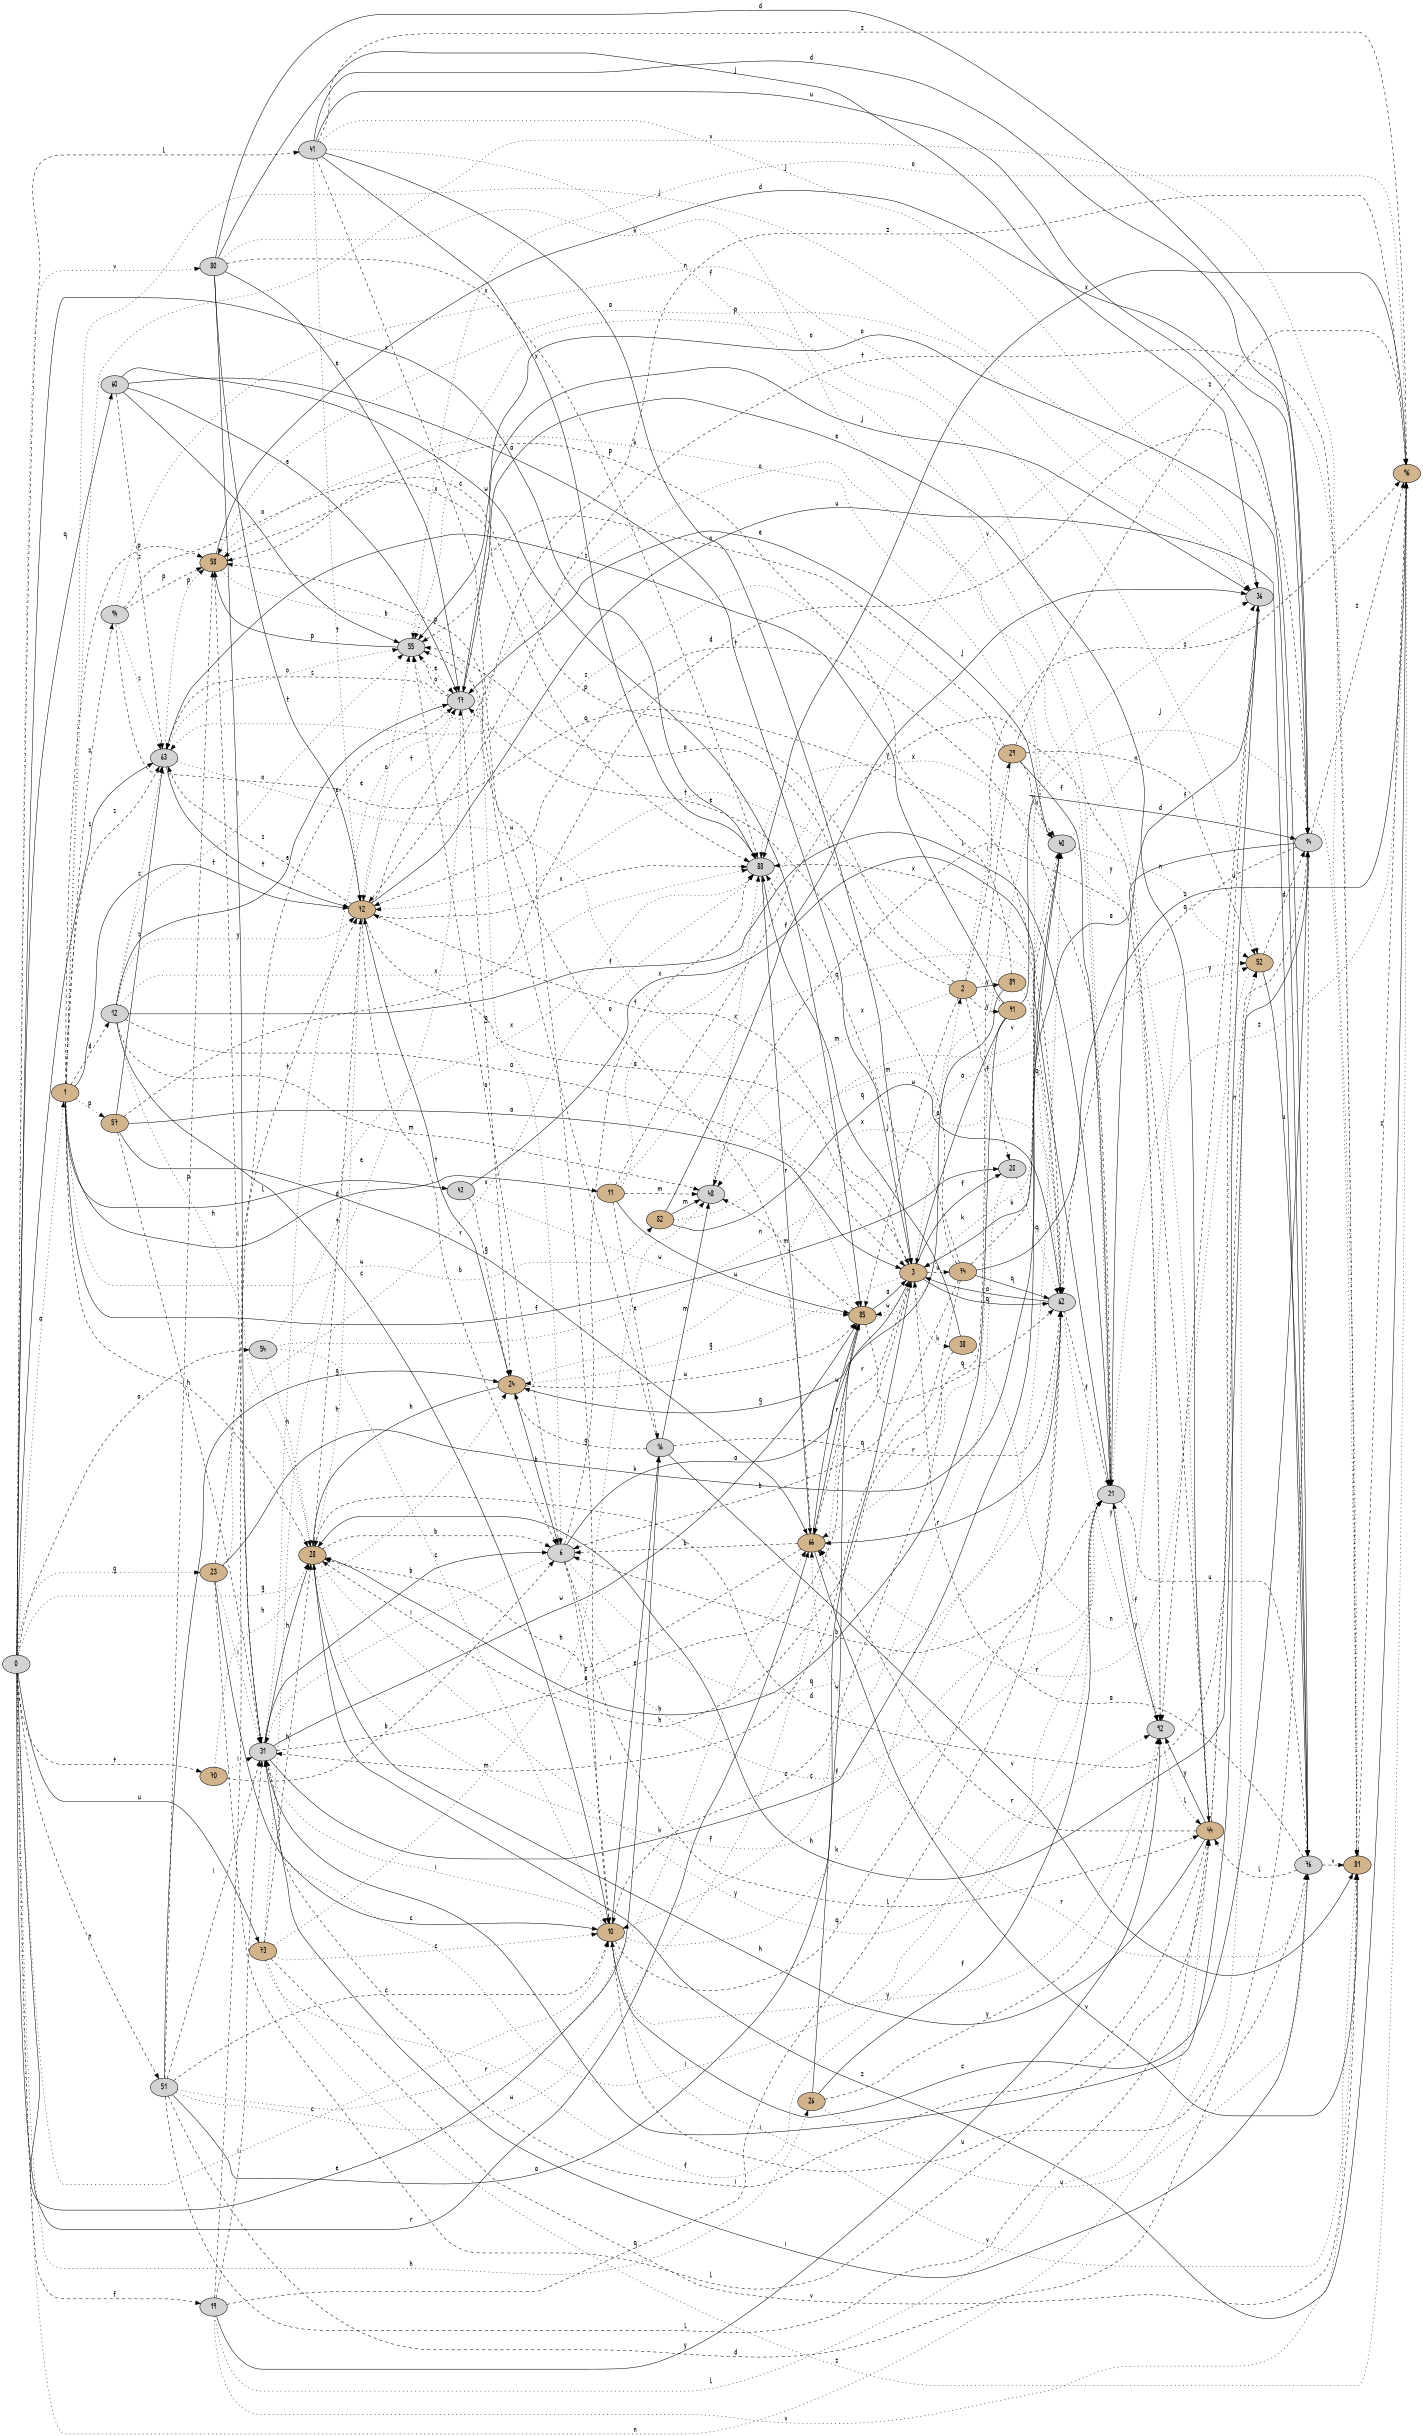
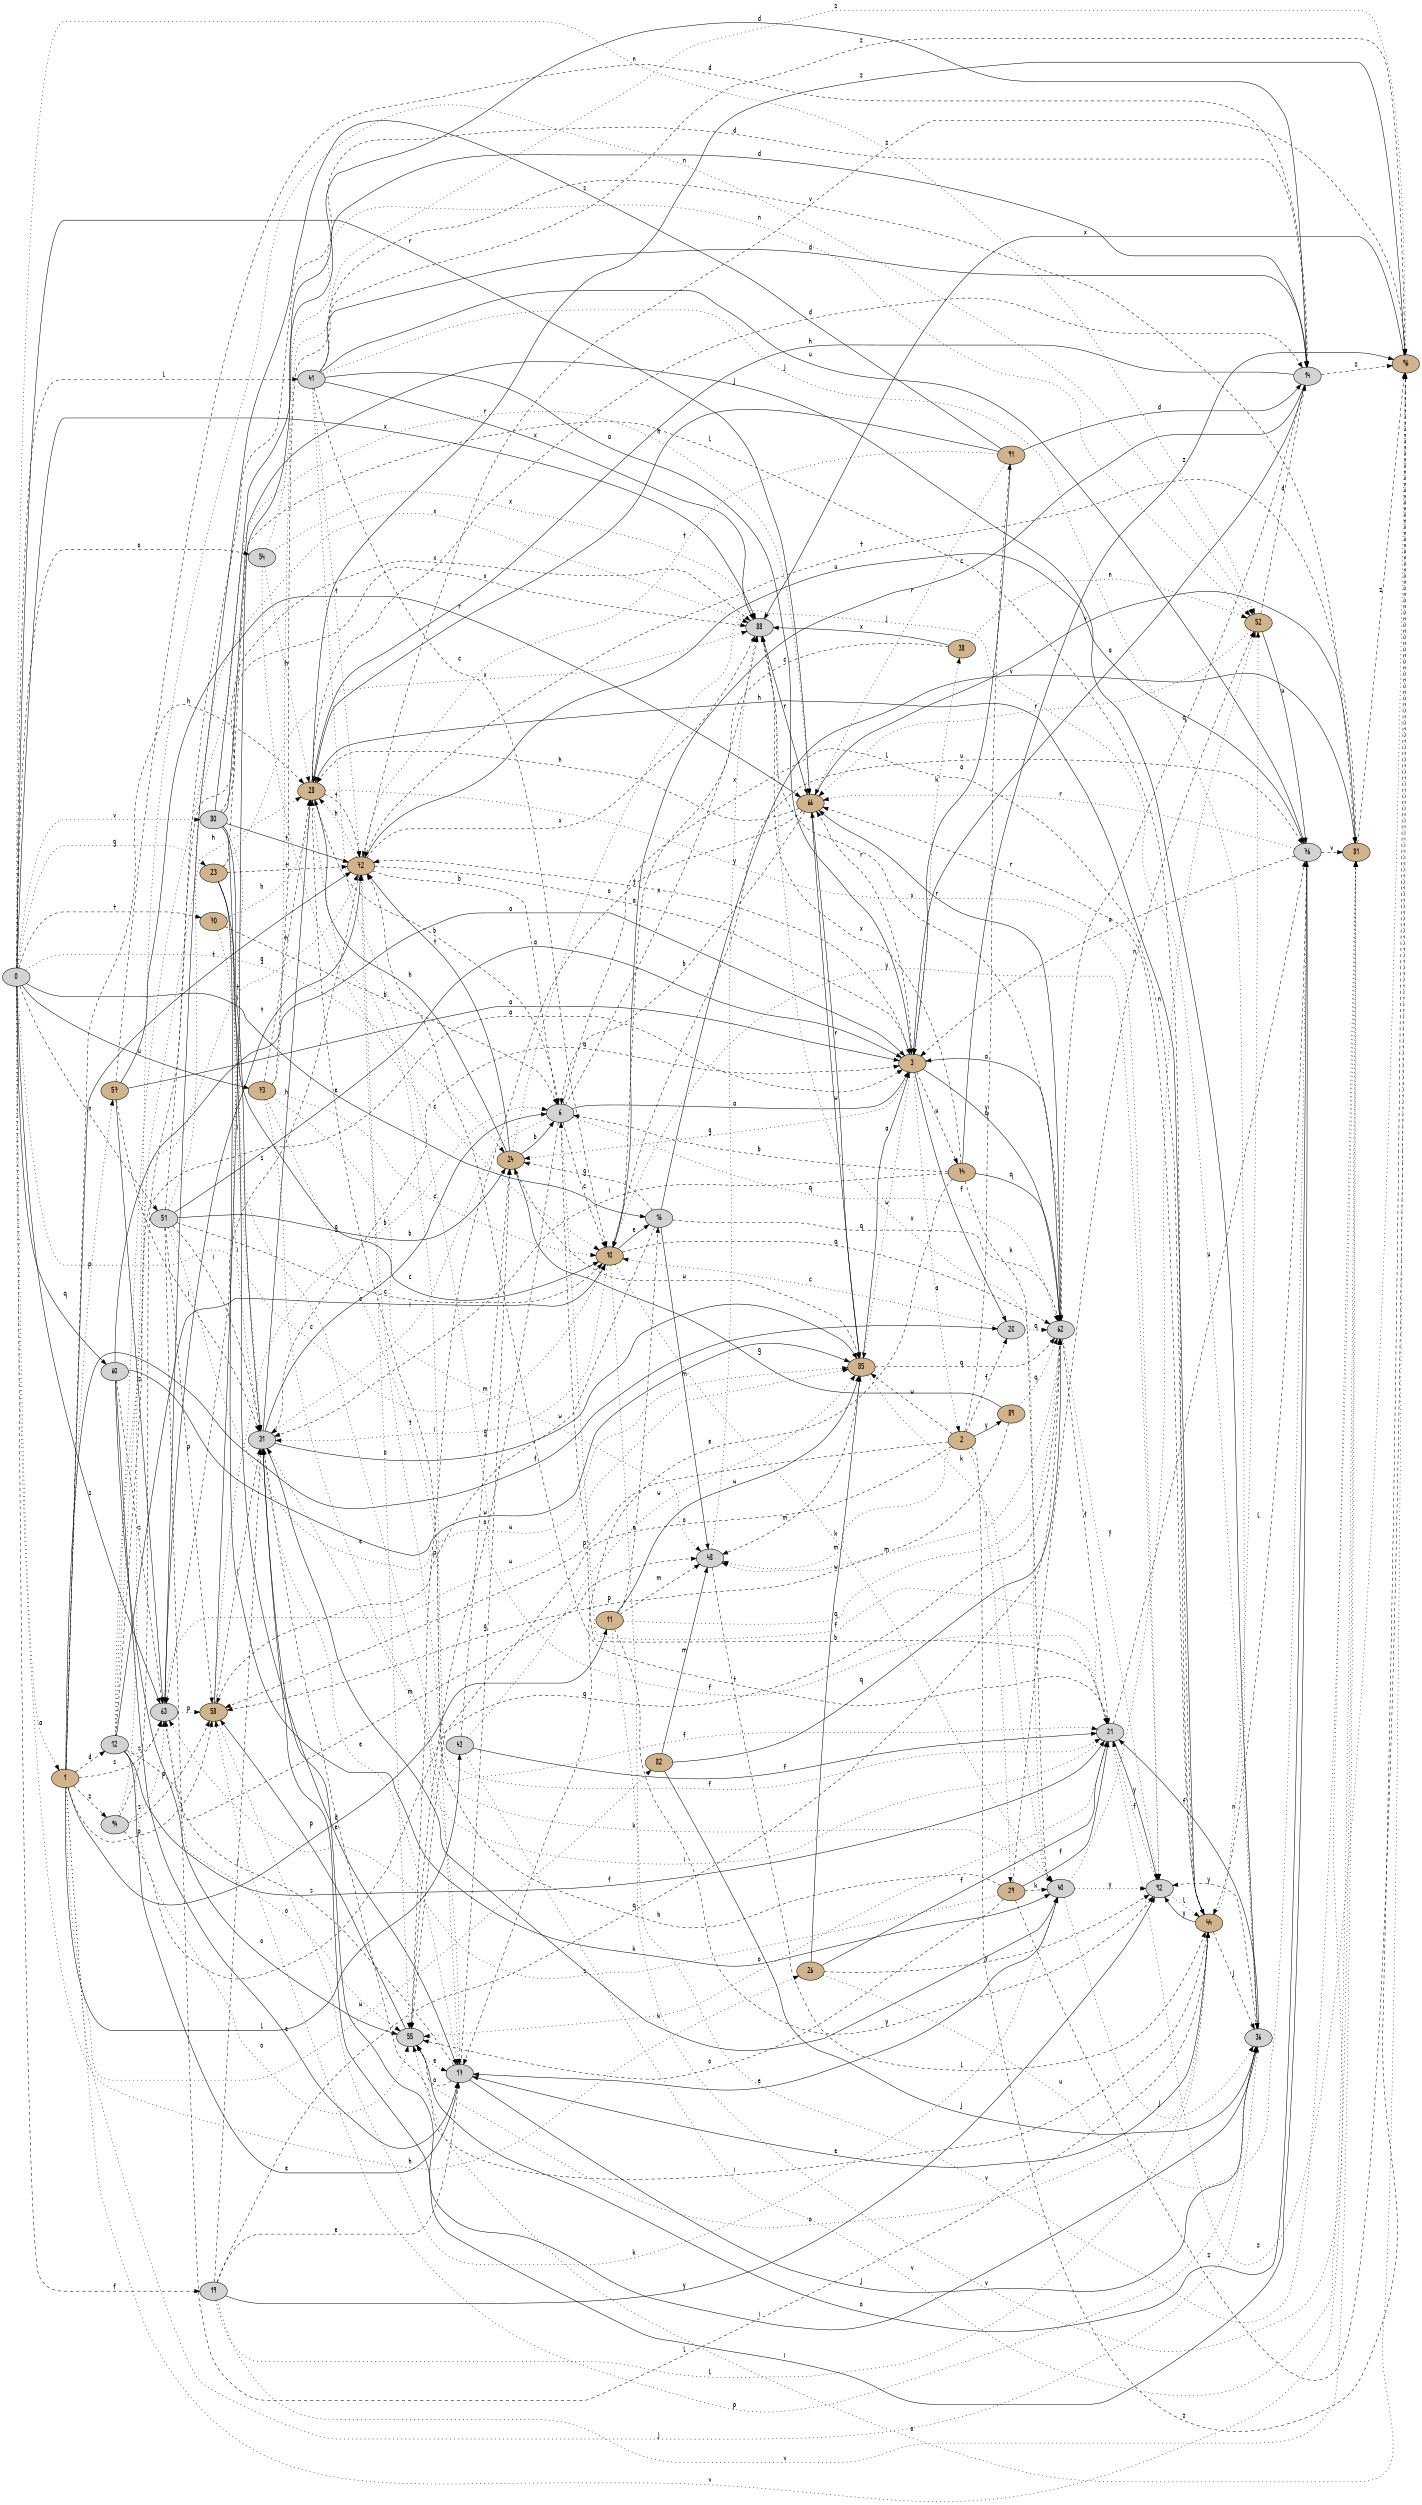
edge "82" -> "81": now "43" -> "81"
edge "12" -> "72": label "y" -> "t"
